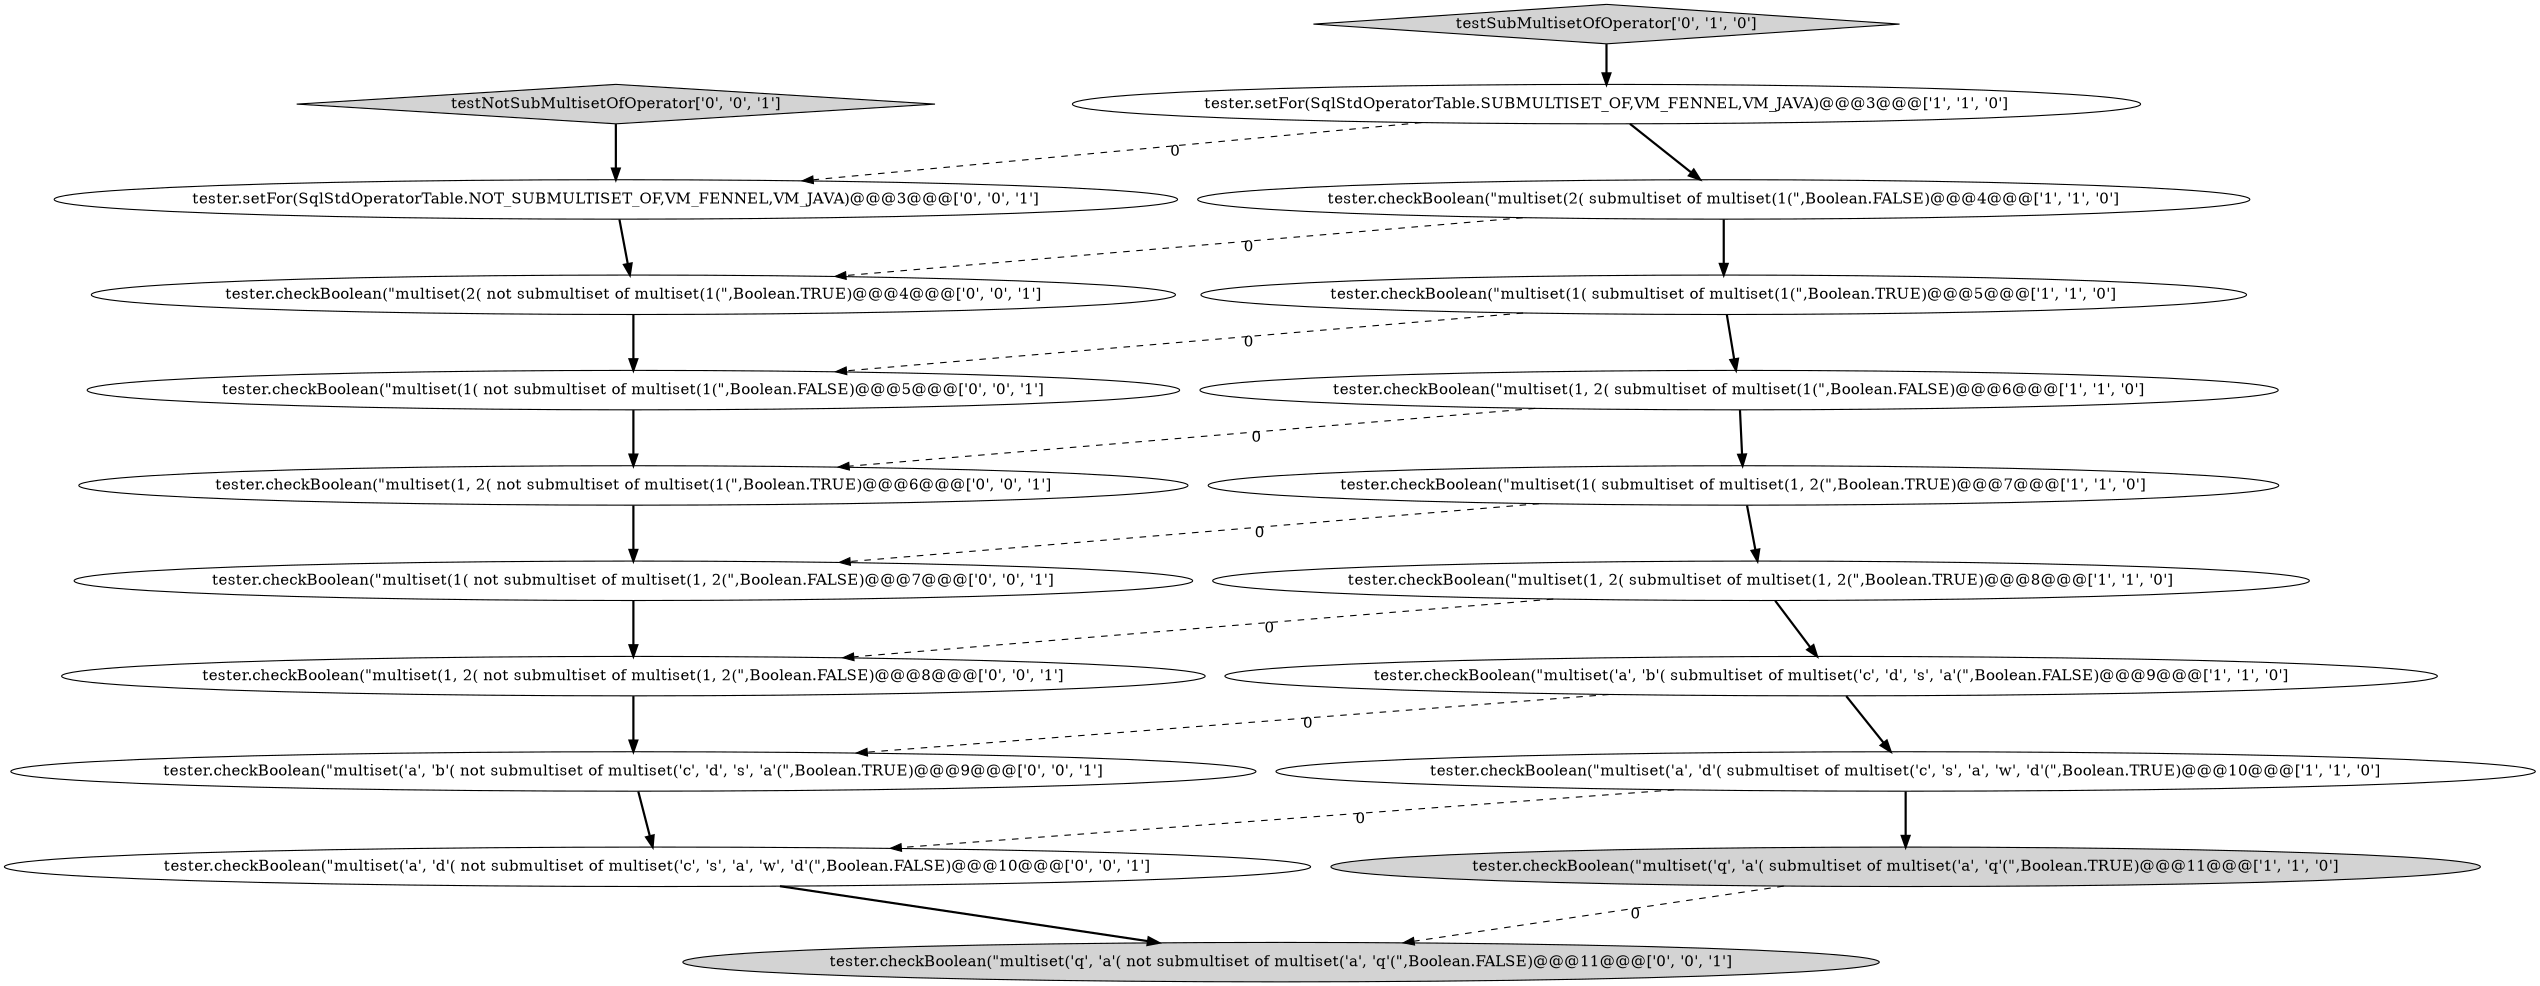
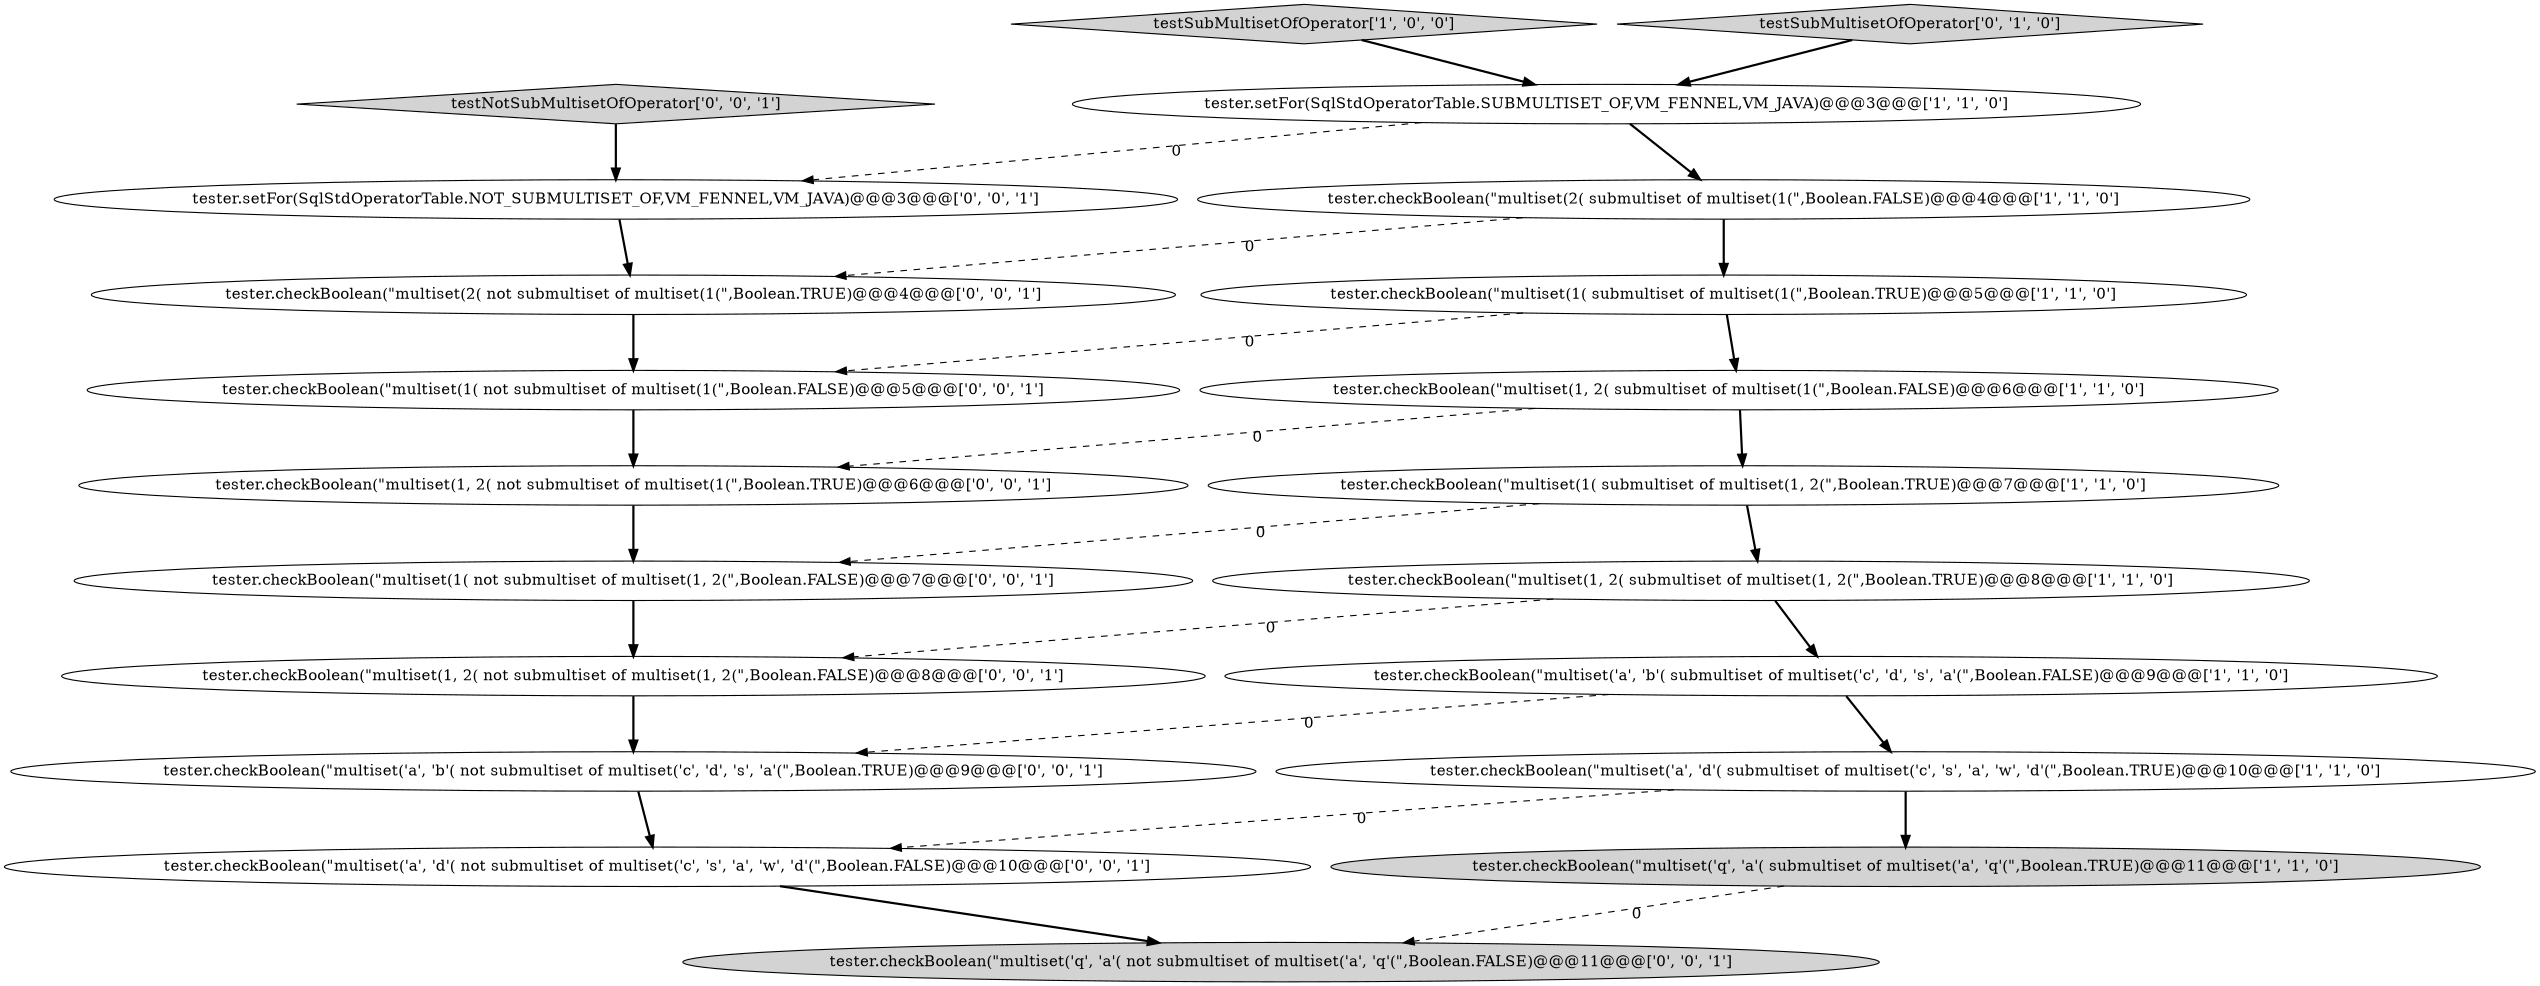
node "testSubMultisetOfOperator['1', '0', '0']": added
